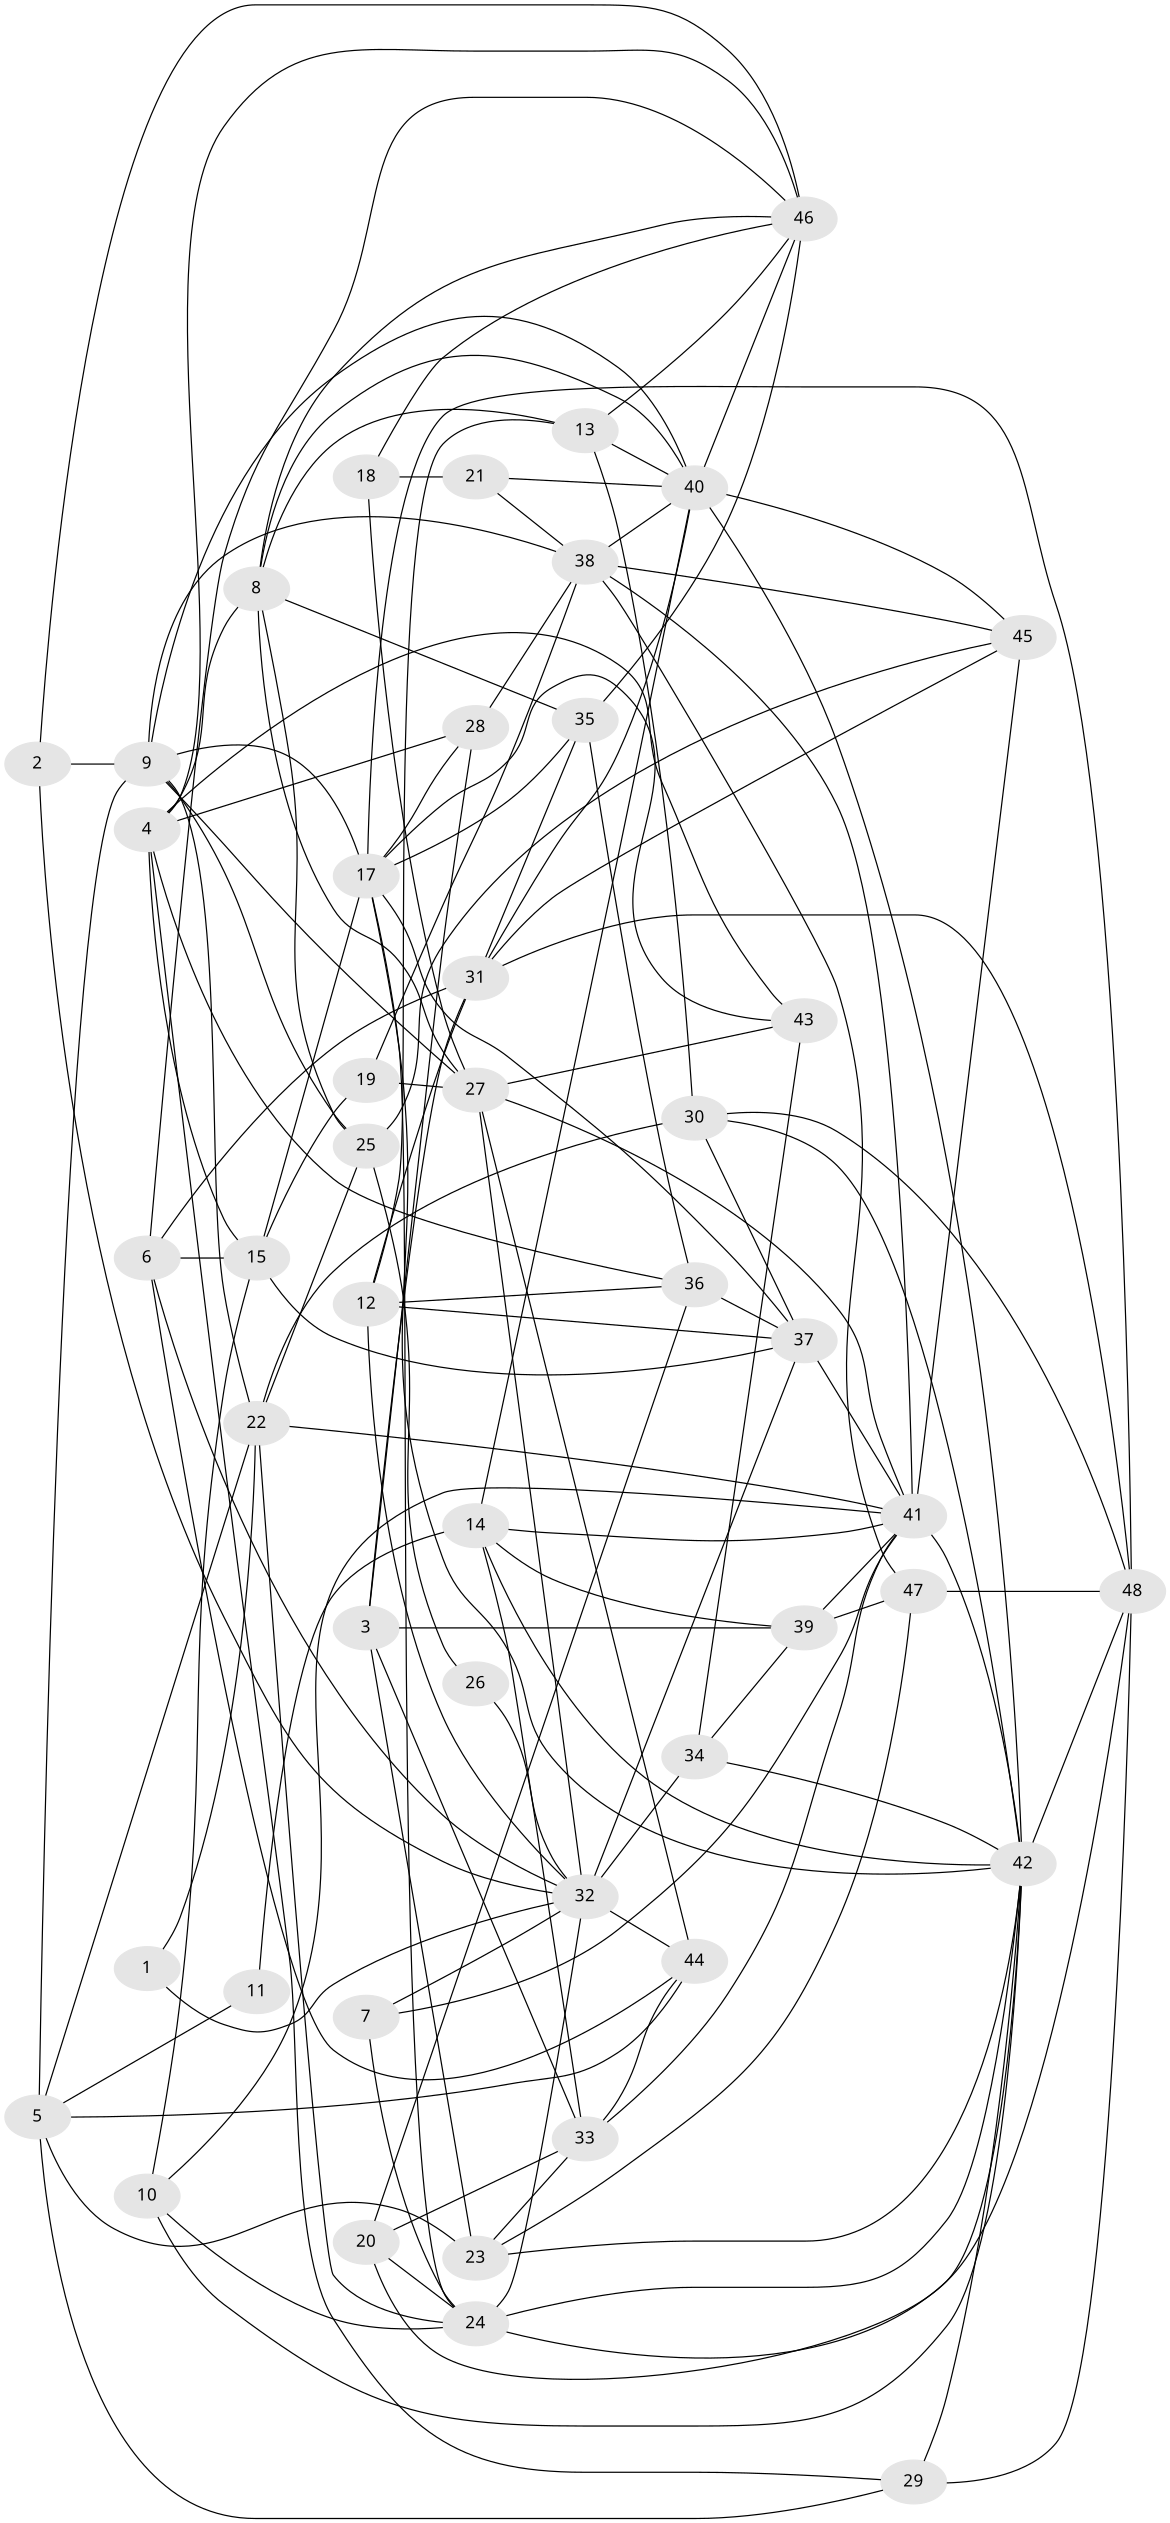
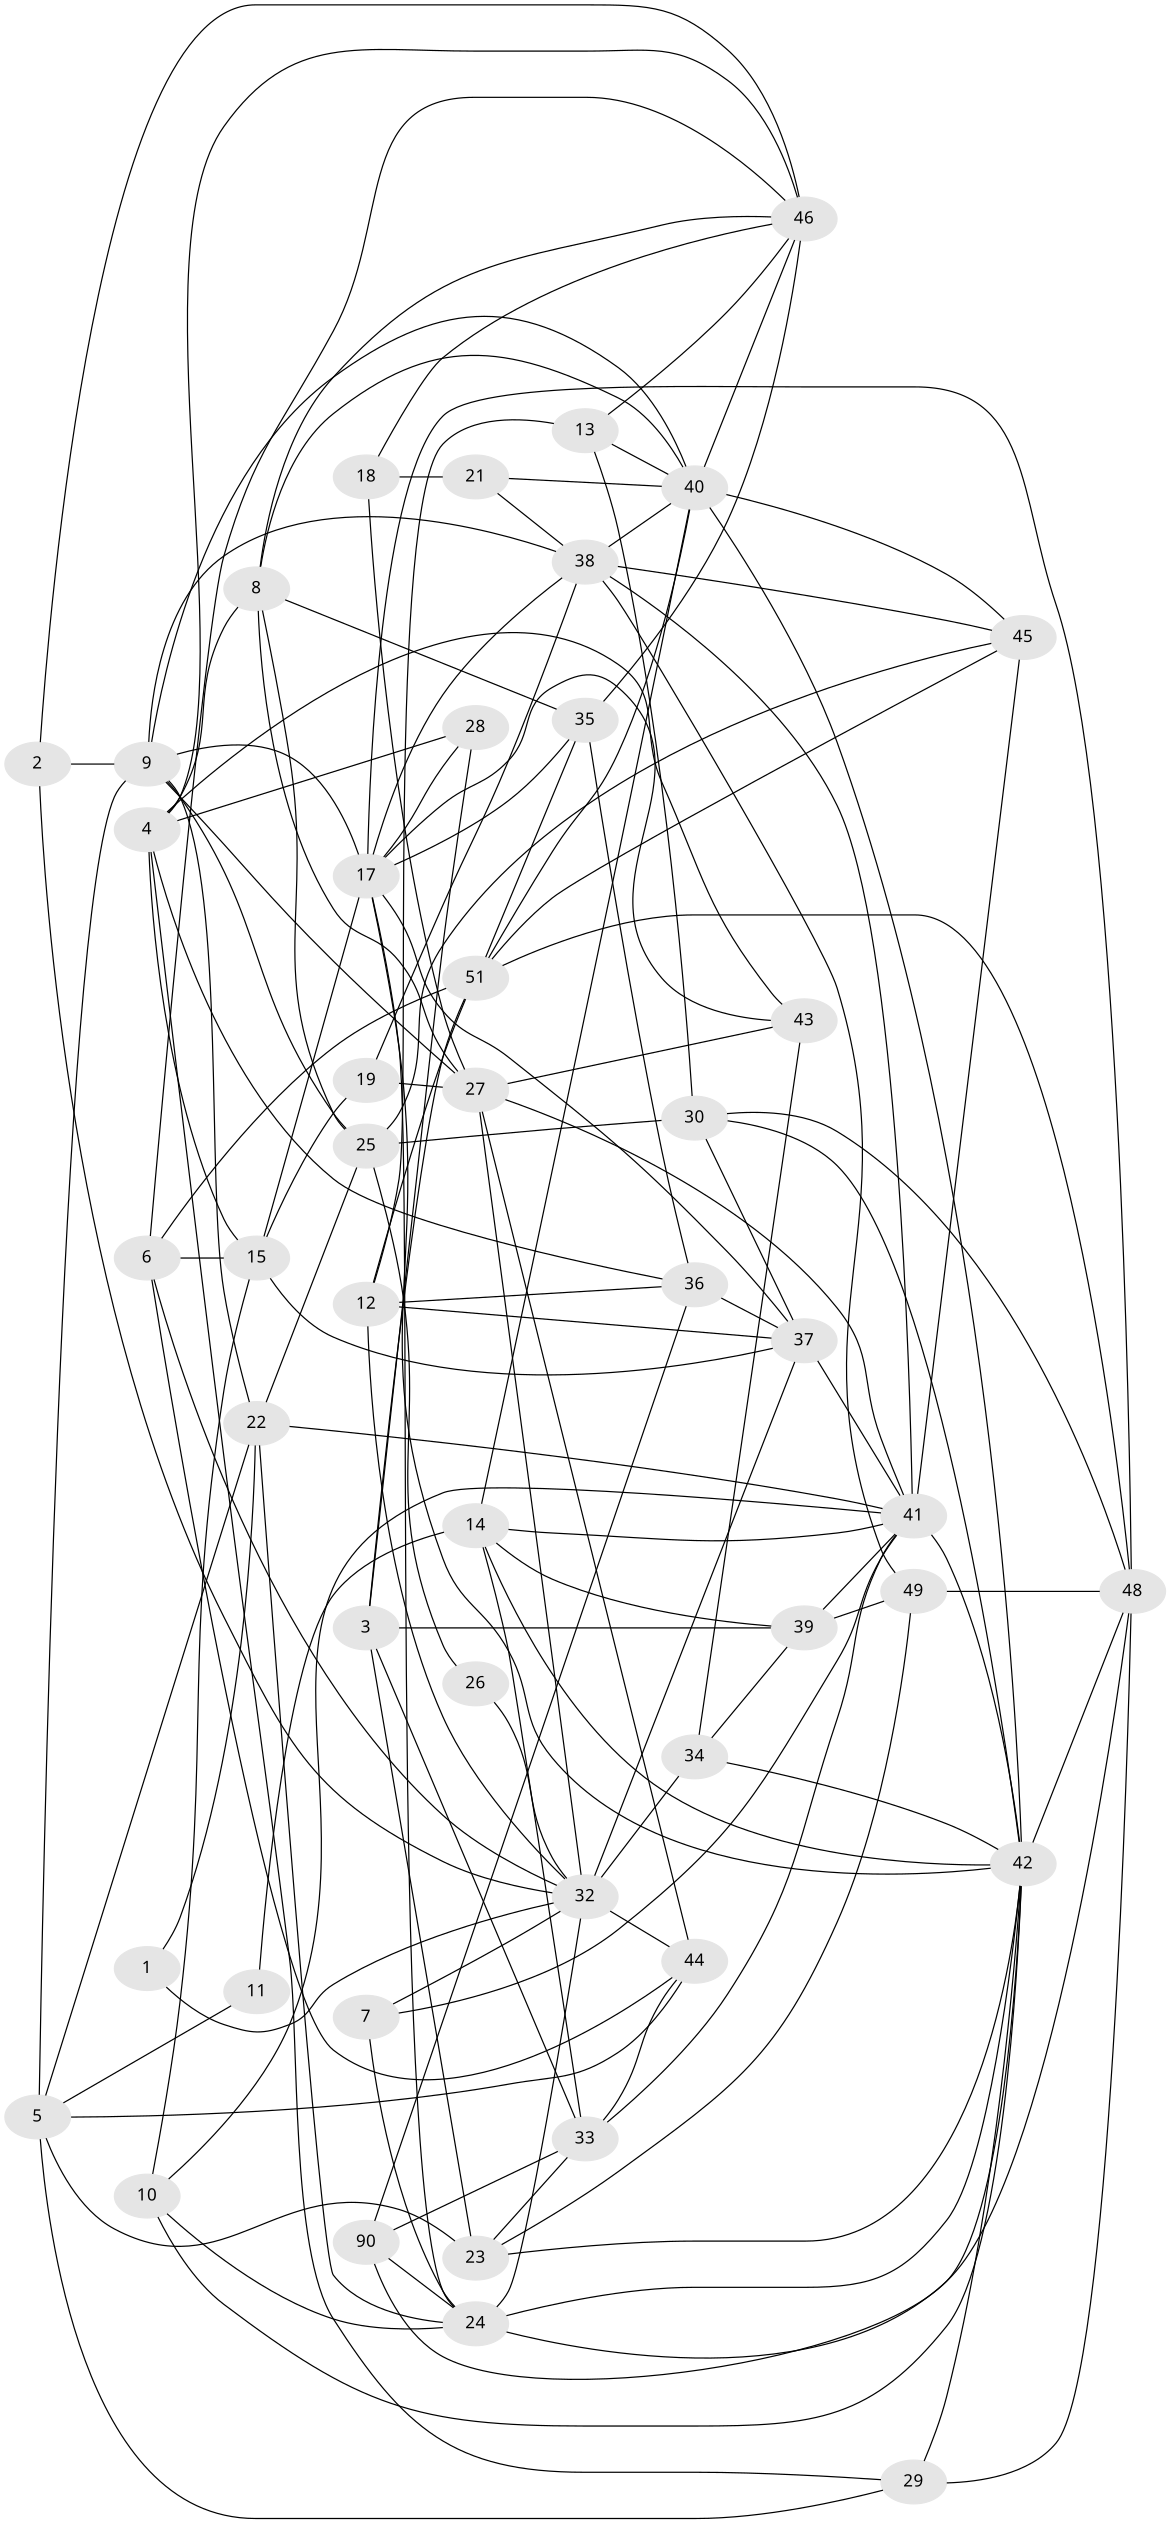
edge "13" -- "8": removed
edge "38" -- "28": now "38" -- "17"
node "31": label "31" -> "51"
edge "30" -- "22": now "30" -- "25"
node "47": label "47" -> "49"
node "20": label "20" -> "90"
